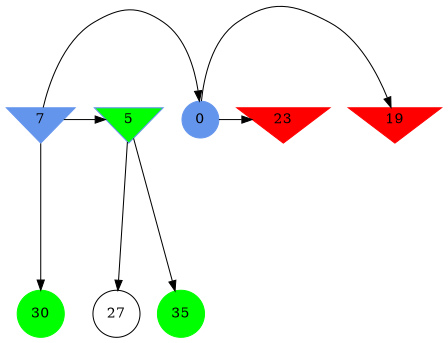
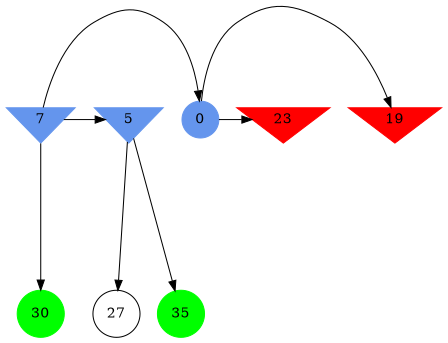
node "5": fillcolor green -> cornflowerblue
